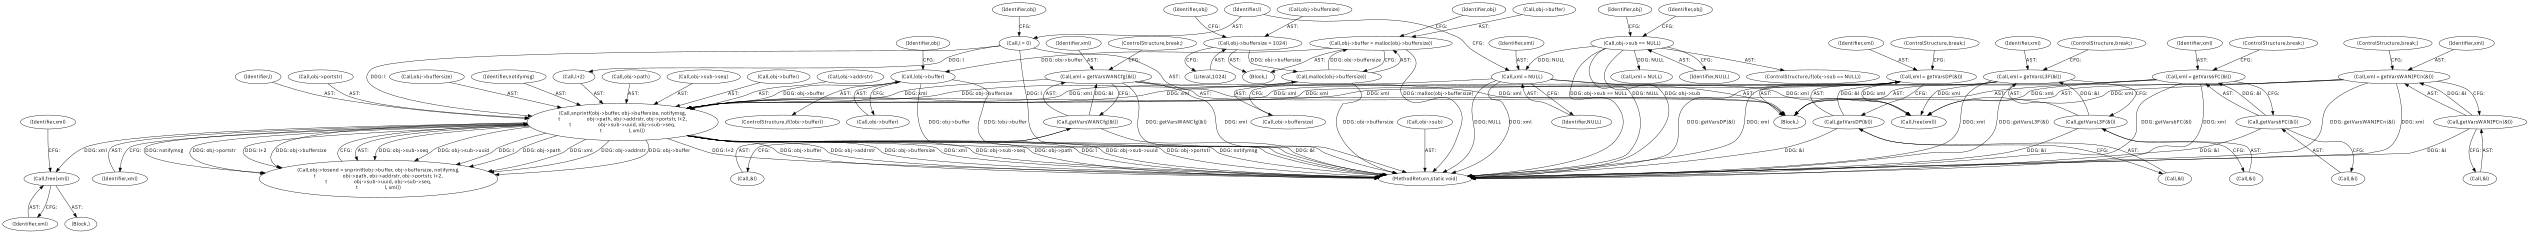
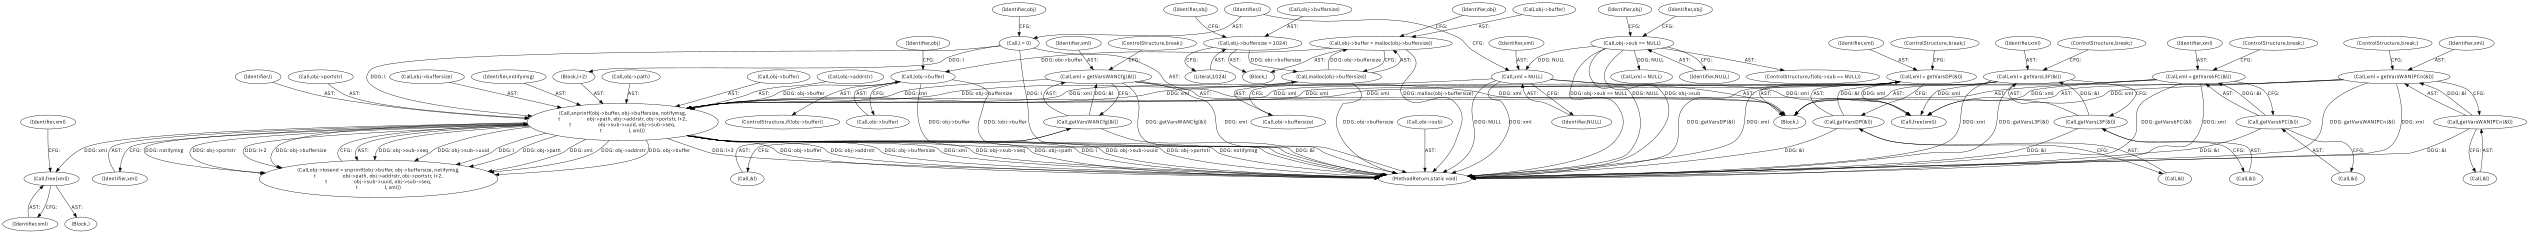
node "(Call,l+2)": label "(Call,l+2)" -> "(Block,l+2)"
node "(Call,obj->sub->seq)": removed
